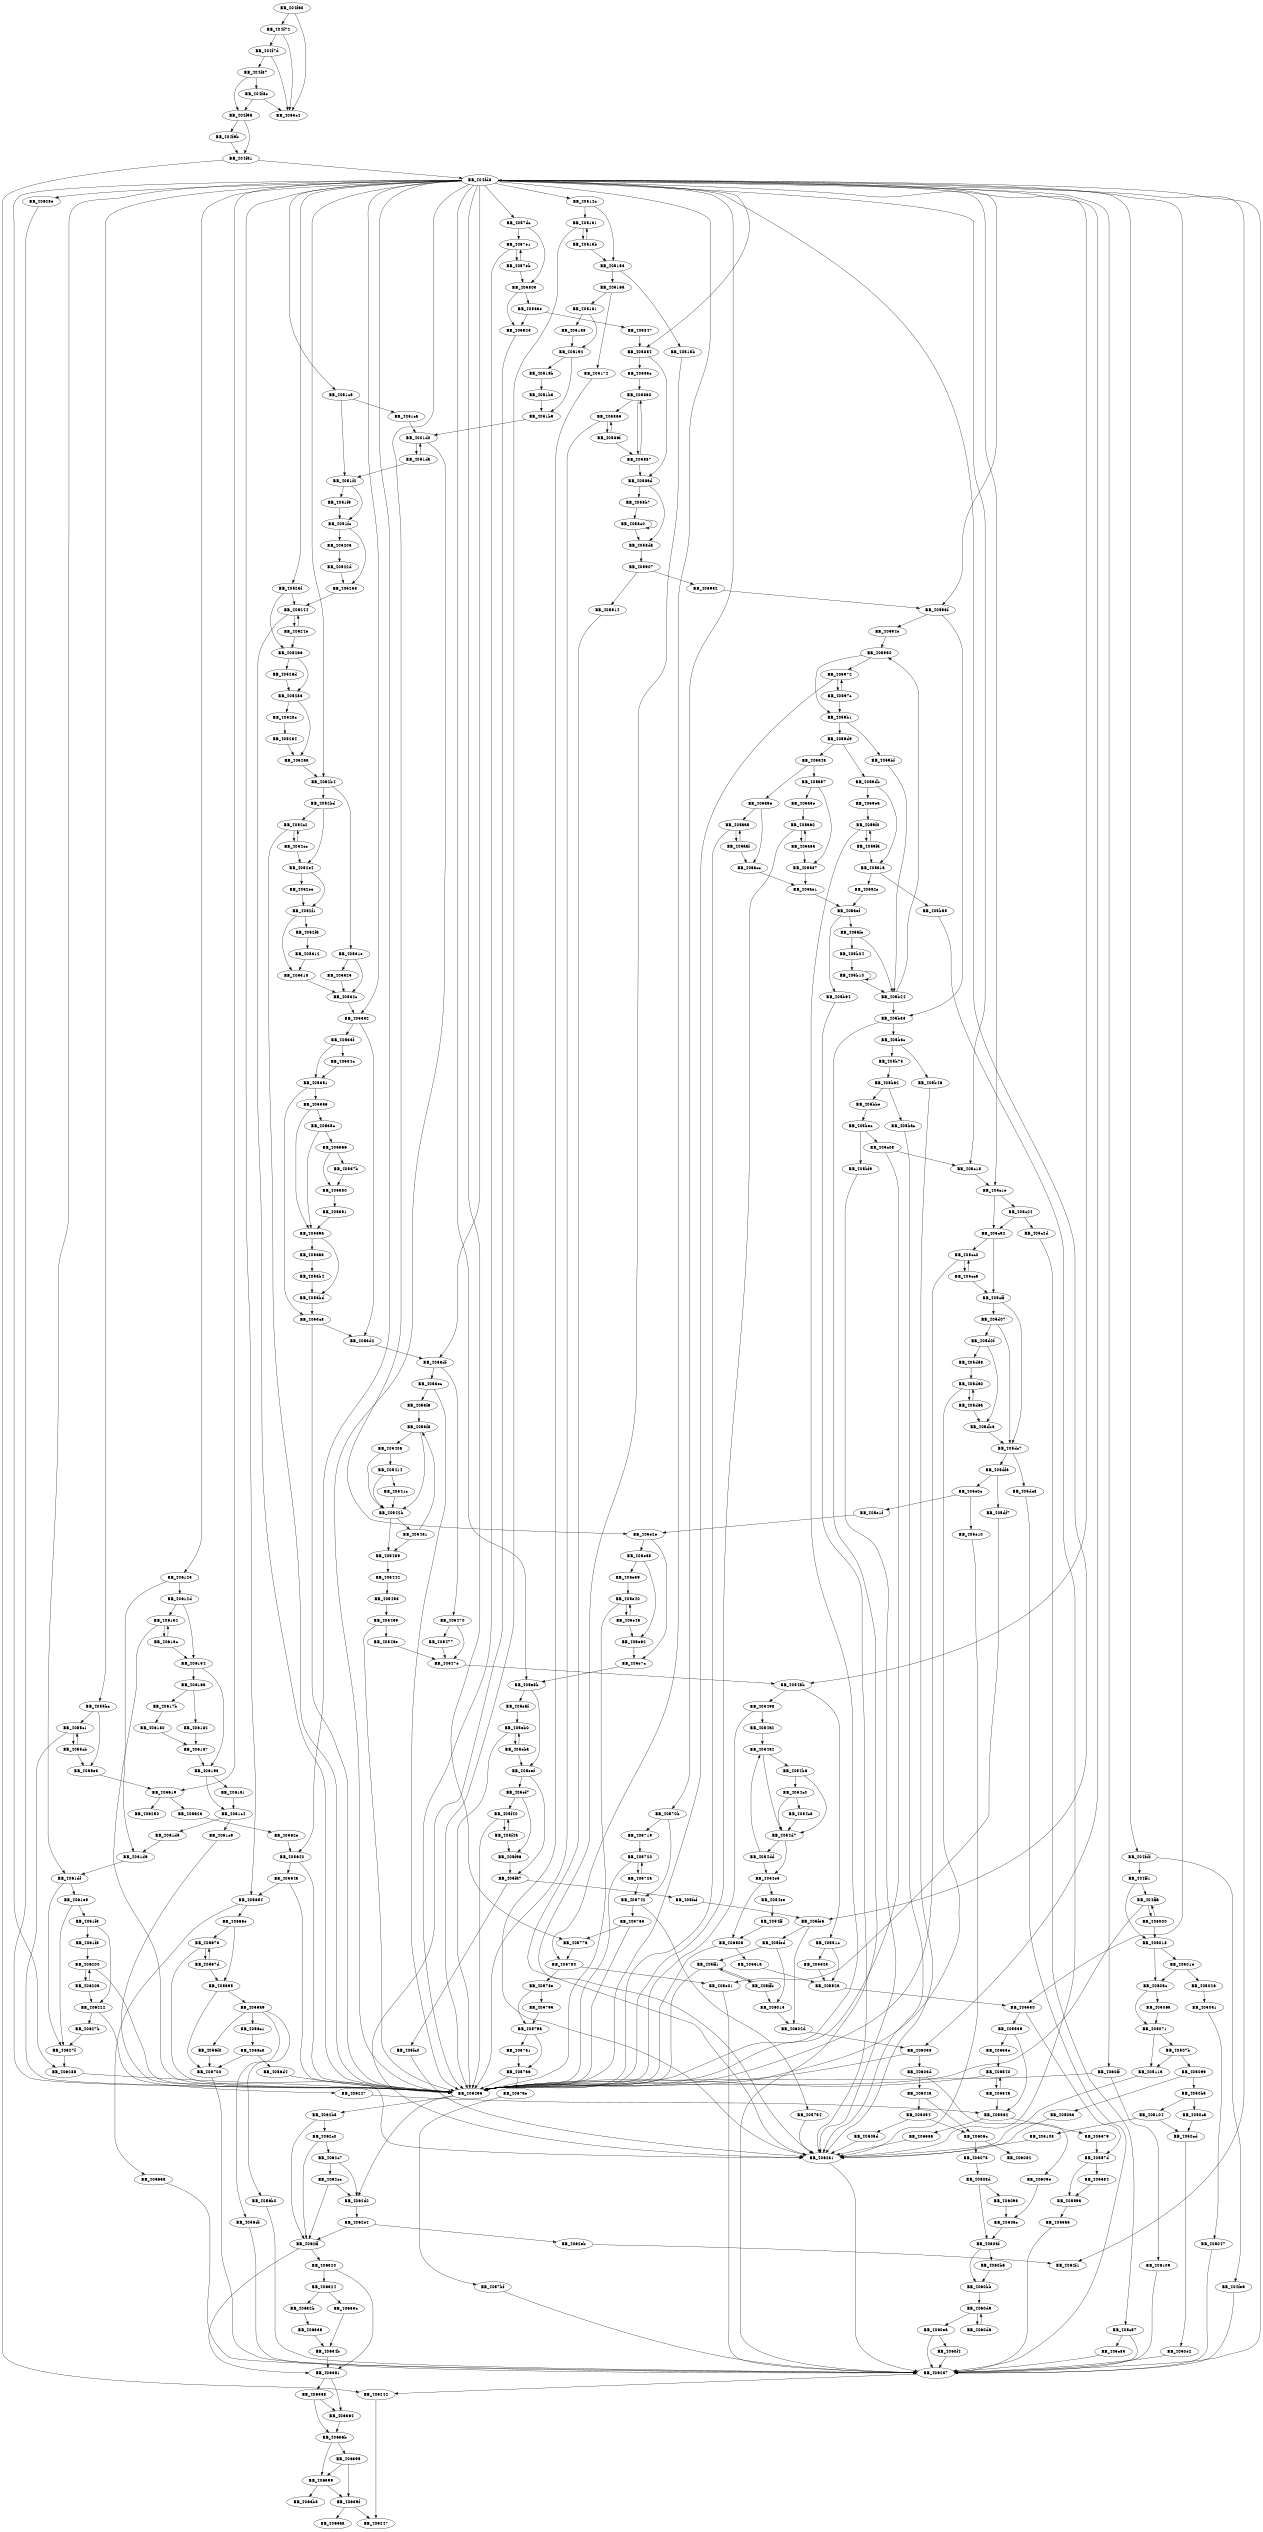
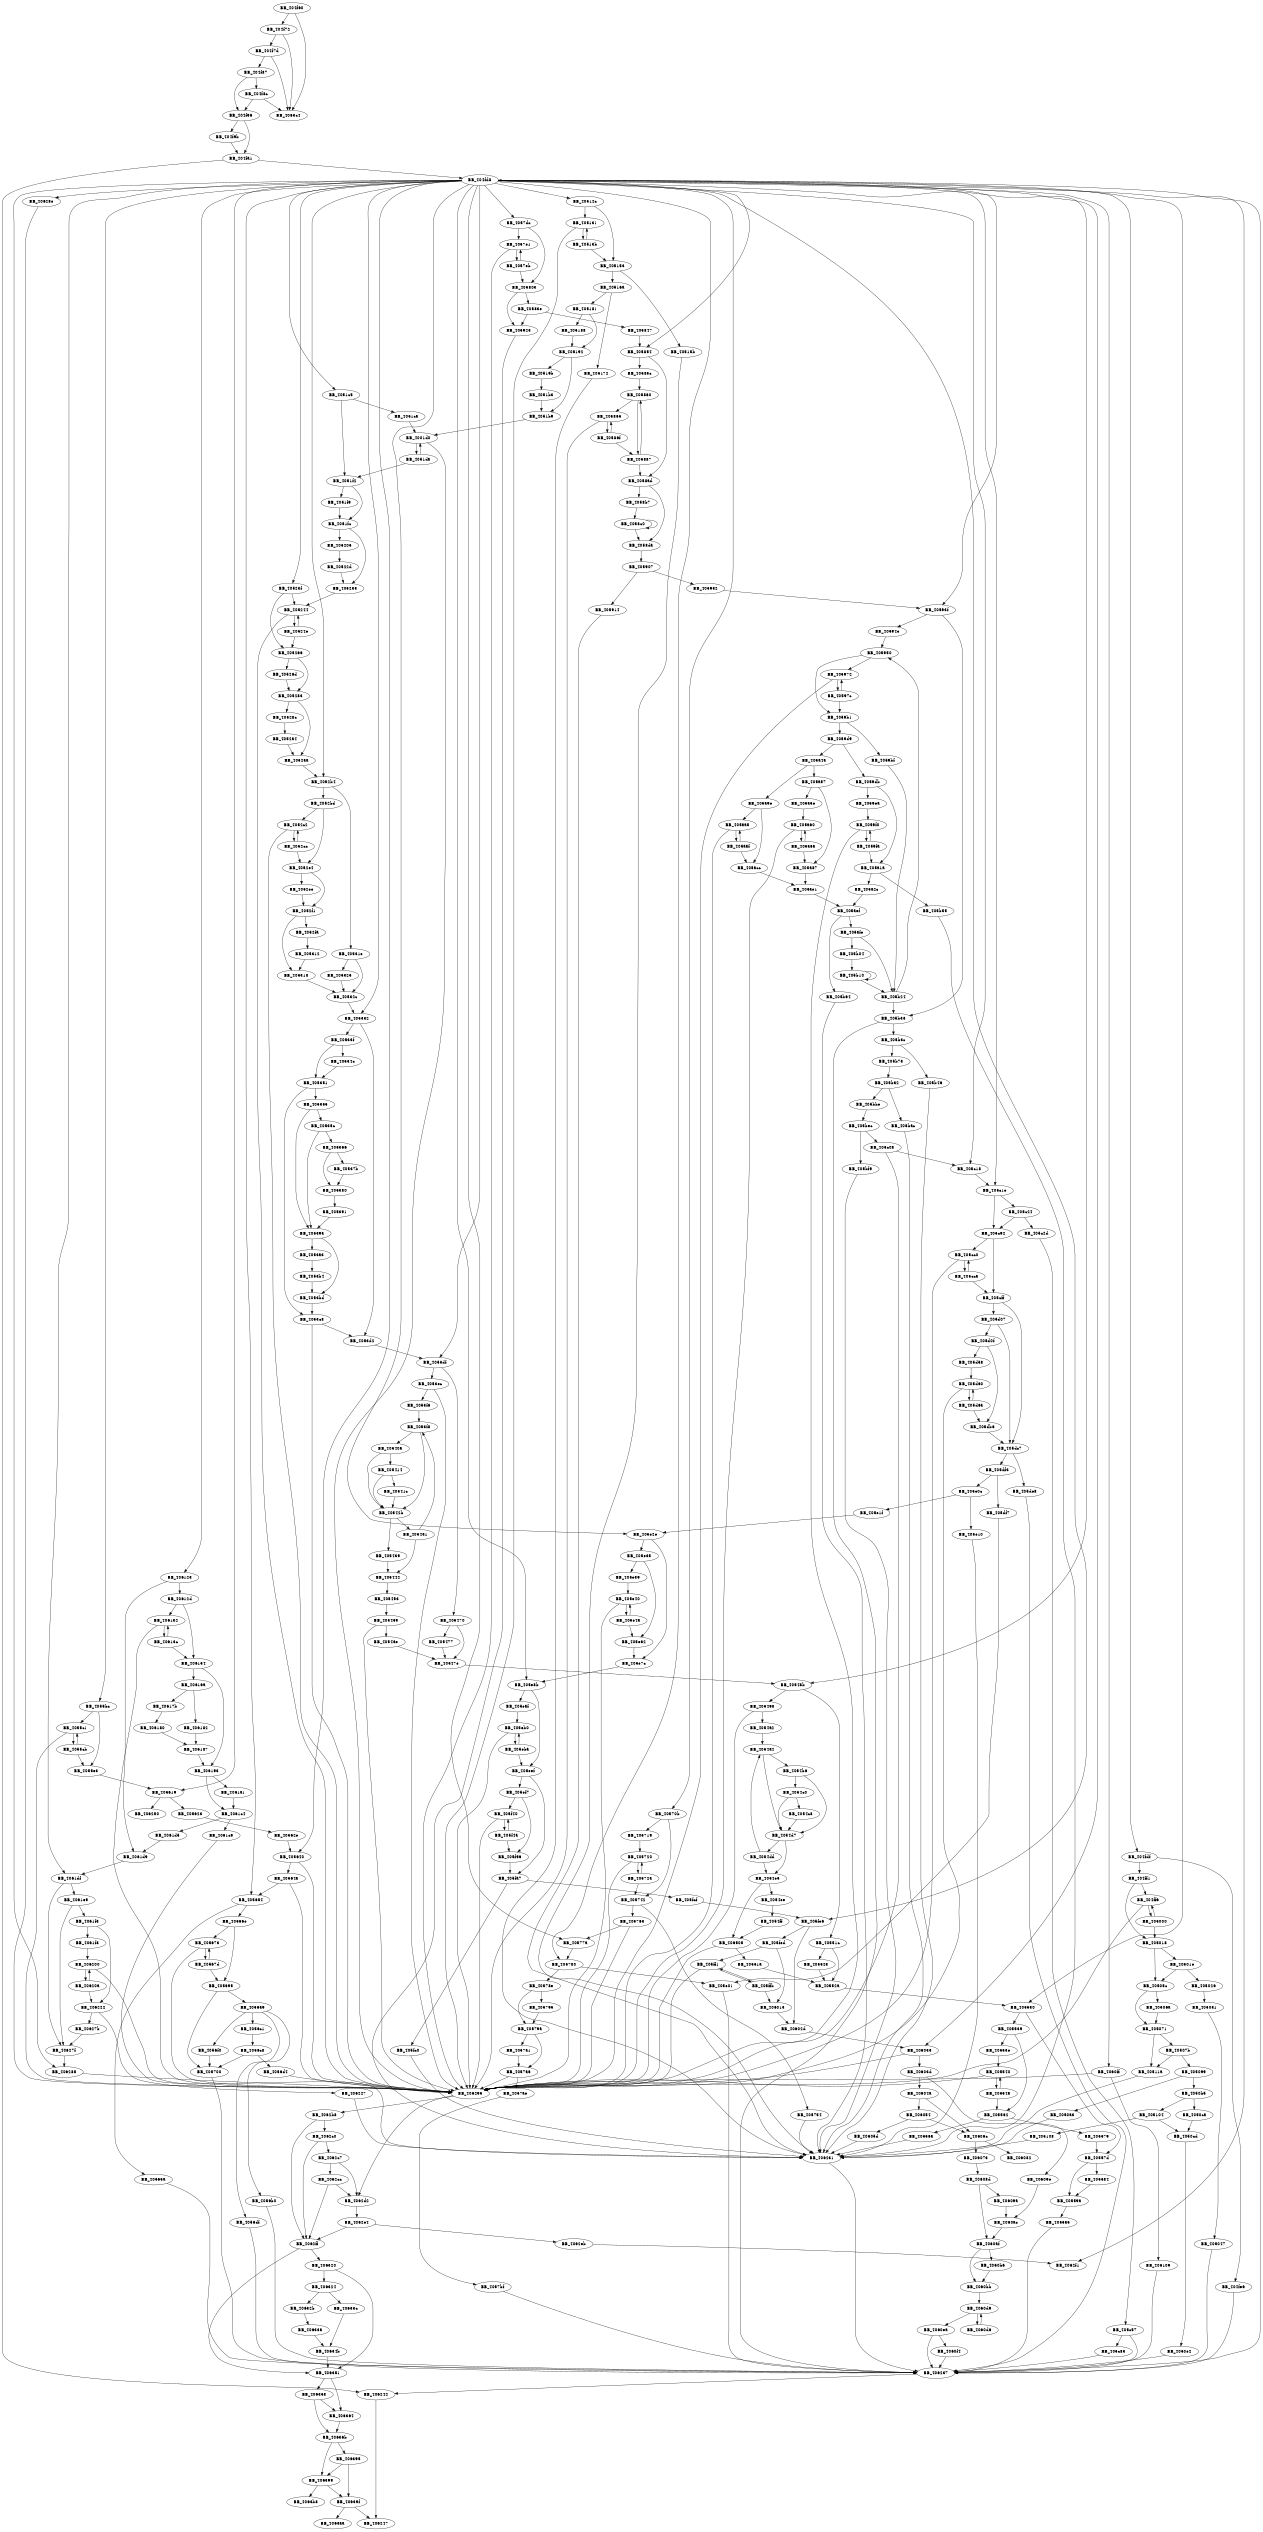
edge "BB_405431" -> "BB_405439": now "BB_405431" -> "BB_405442"
edge "BB_406227" -> "BB_405562": now "BB_406227" -> "BB_406231"
